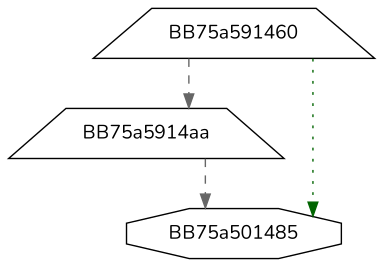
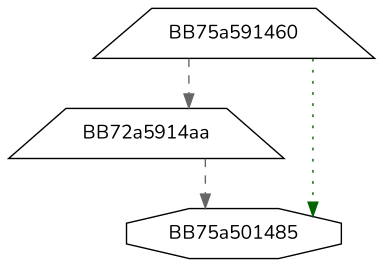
node "BB75a5914aa": label "BB75a5914aa" -> "BB72a5914aa"
